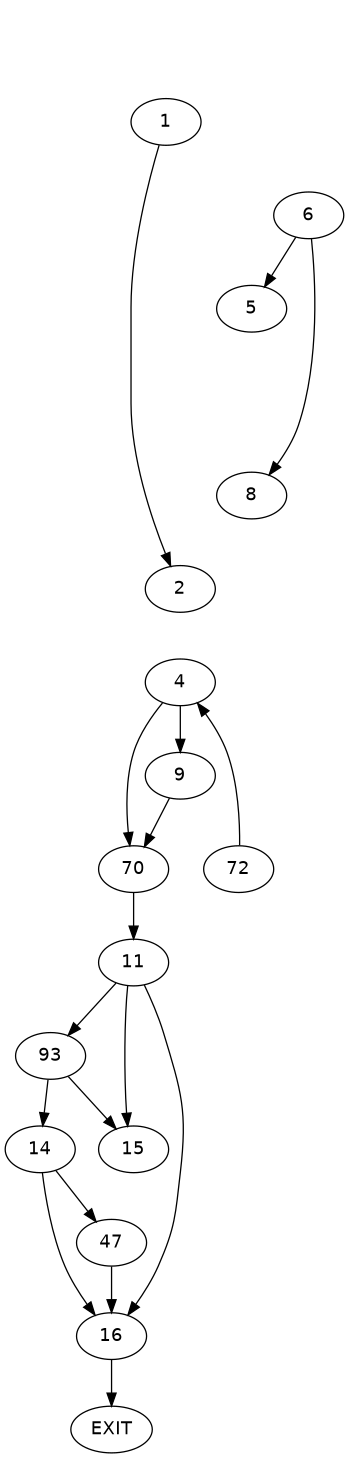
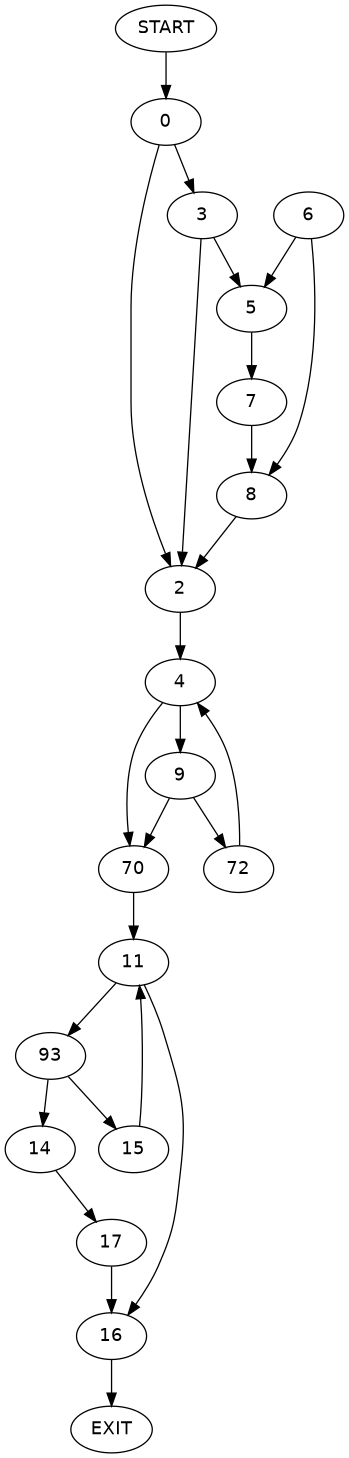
node "START": added
node "1": label "1" -> "0"
node "3": added
node "7": added
edge "8" -> "2": added
edge "2" -> "4": added
edge "9" -> "72": added
edge "11" -> "15": reversed
edge "14" -> "16": removed
node "47": label "47" -> "17"
